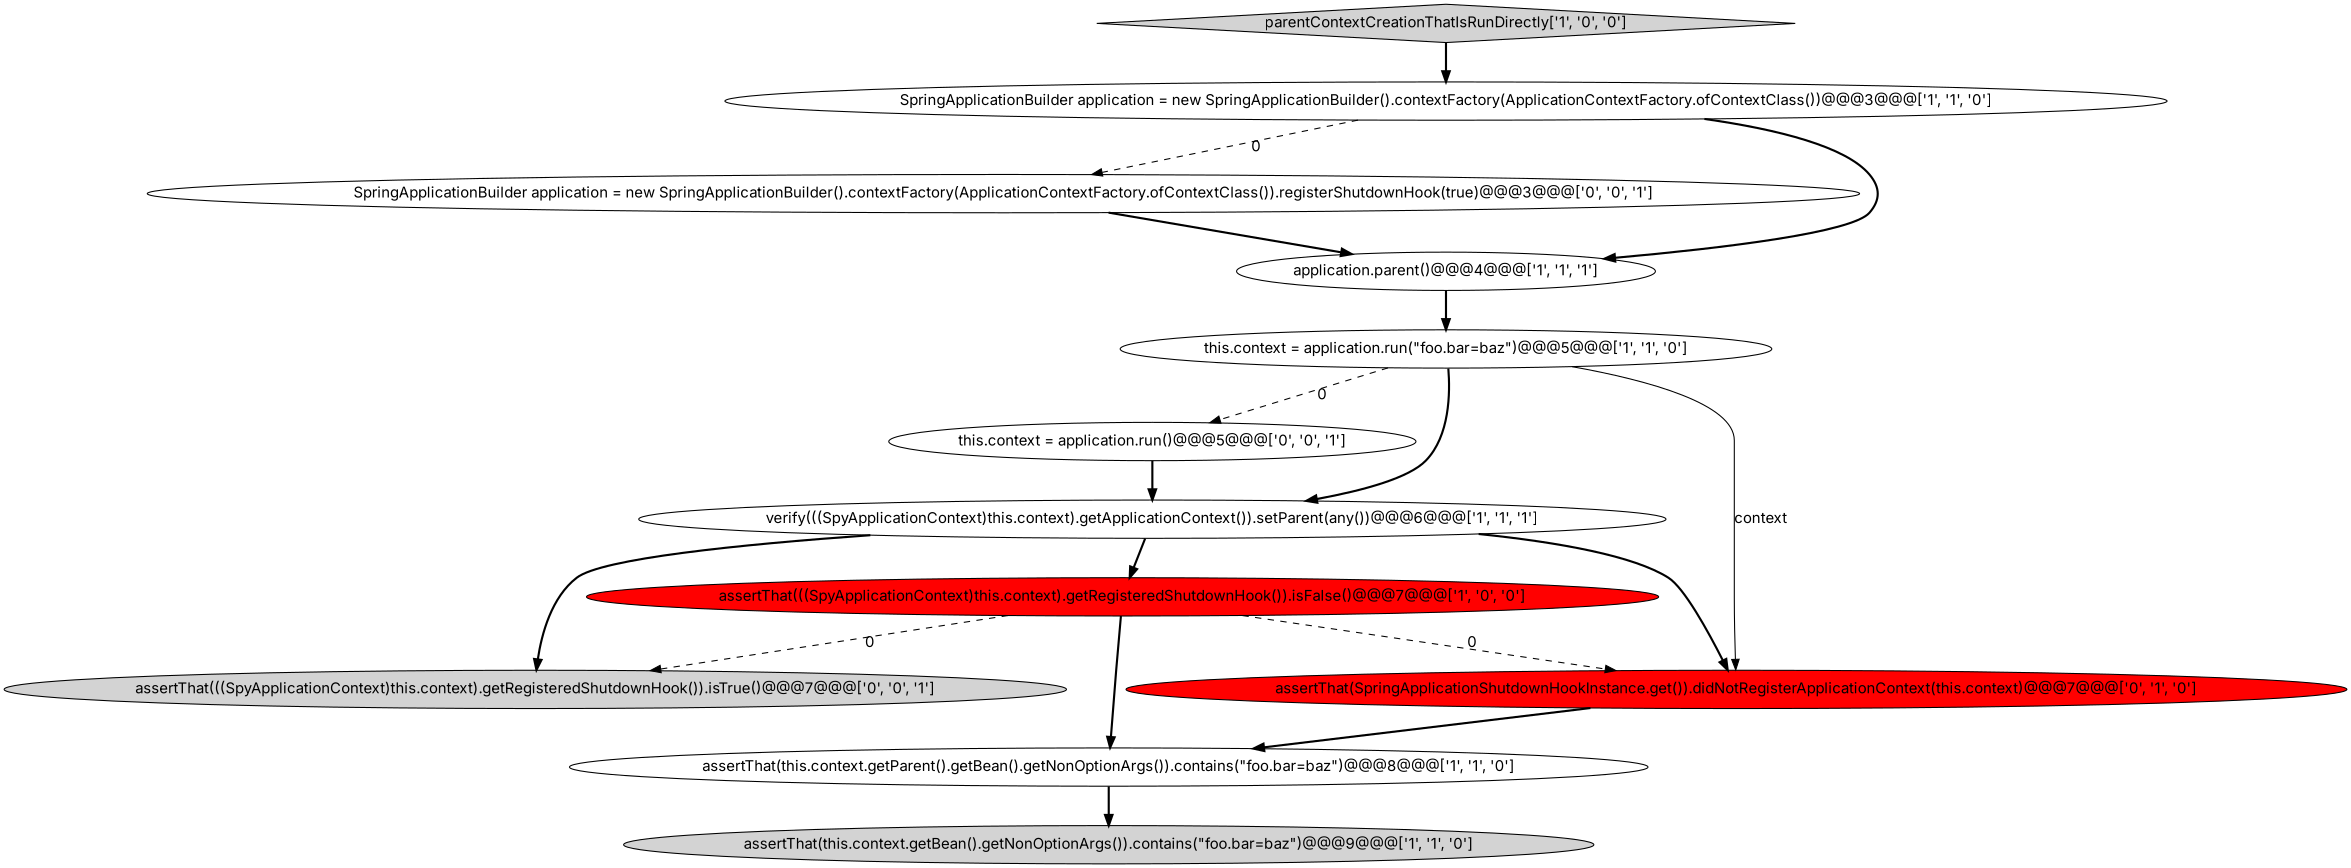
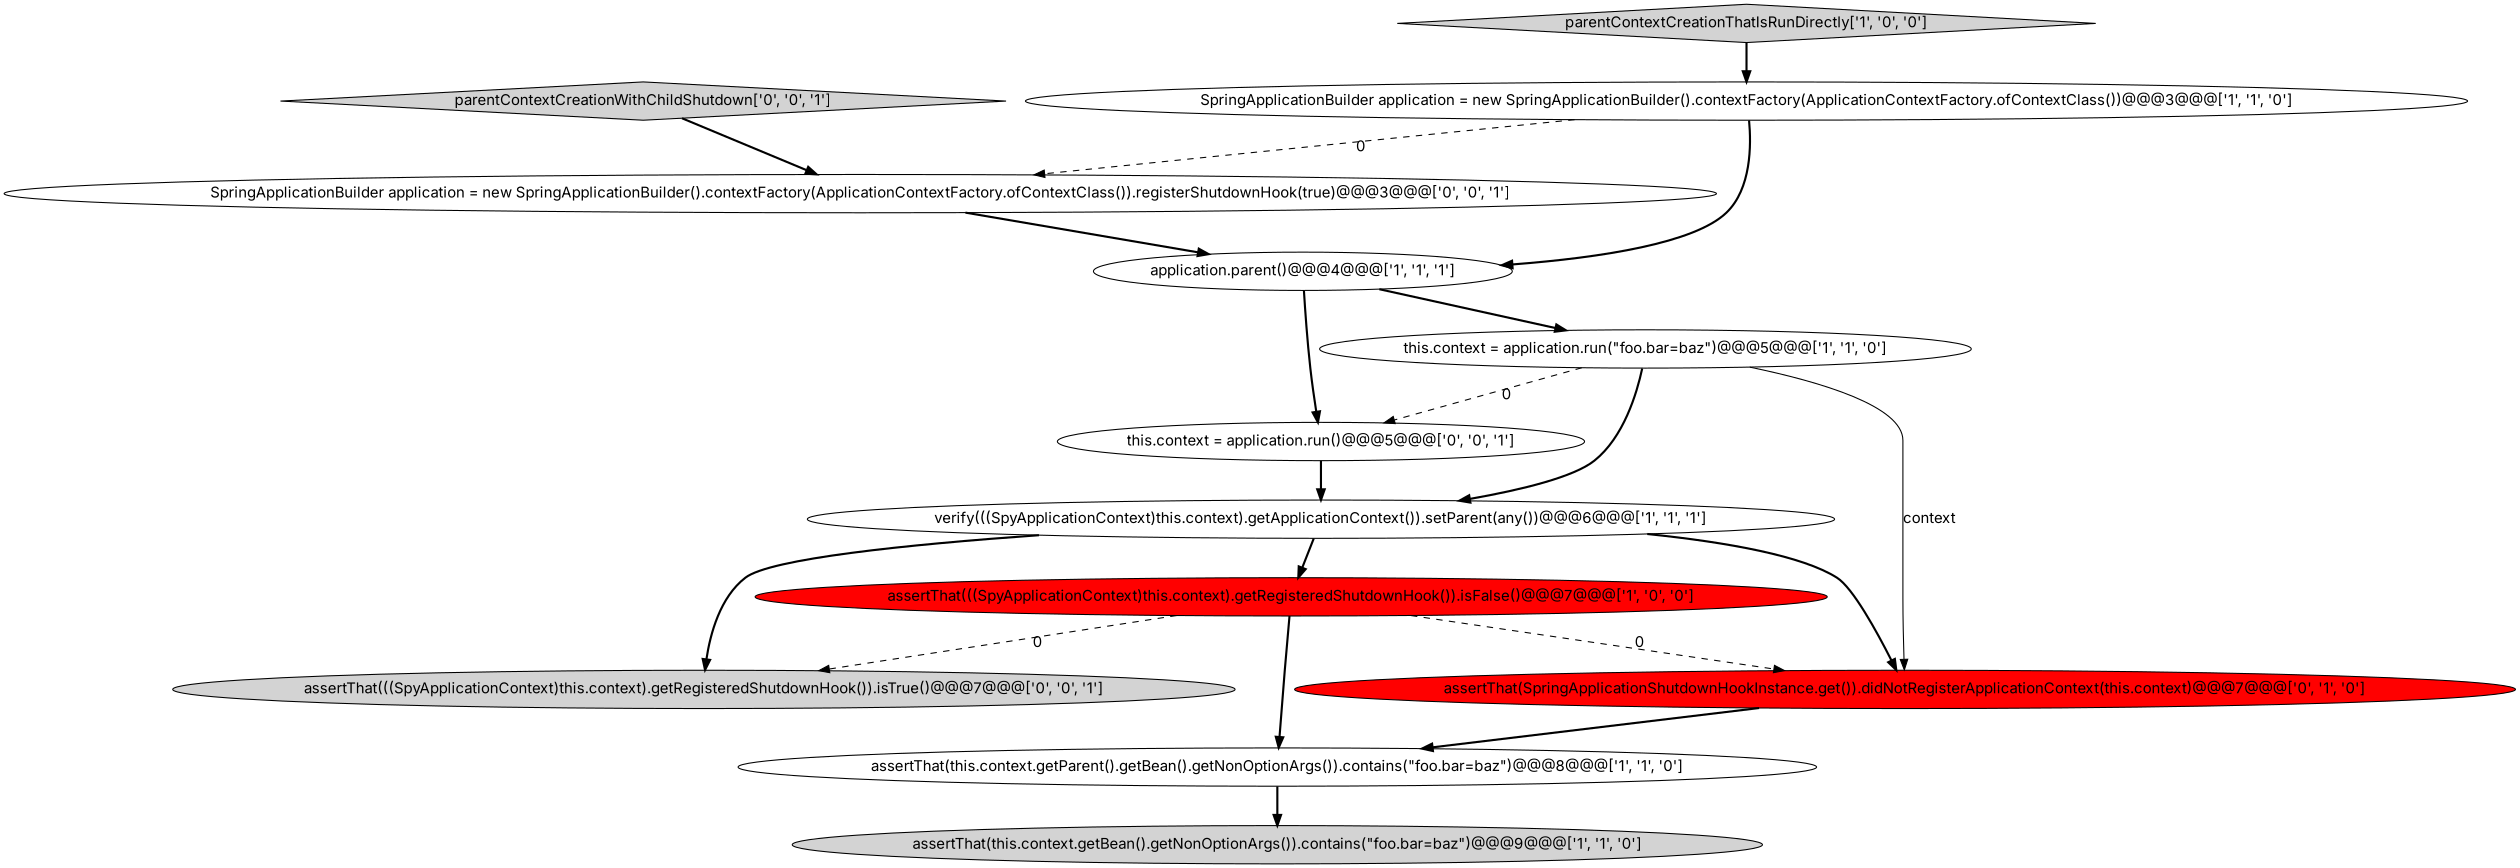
node "parentContextCreationWithChildShutdown['0', '0', '1']": added
edge "application.parent()@@@4@@@['1', '1', '1']" -> "this.context = application.run()@@@5@@@['0', '0', '1']": added
